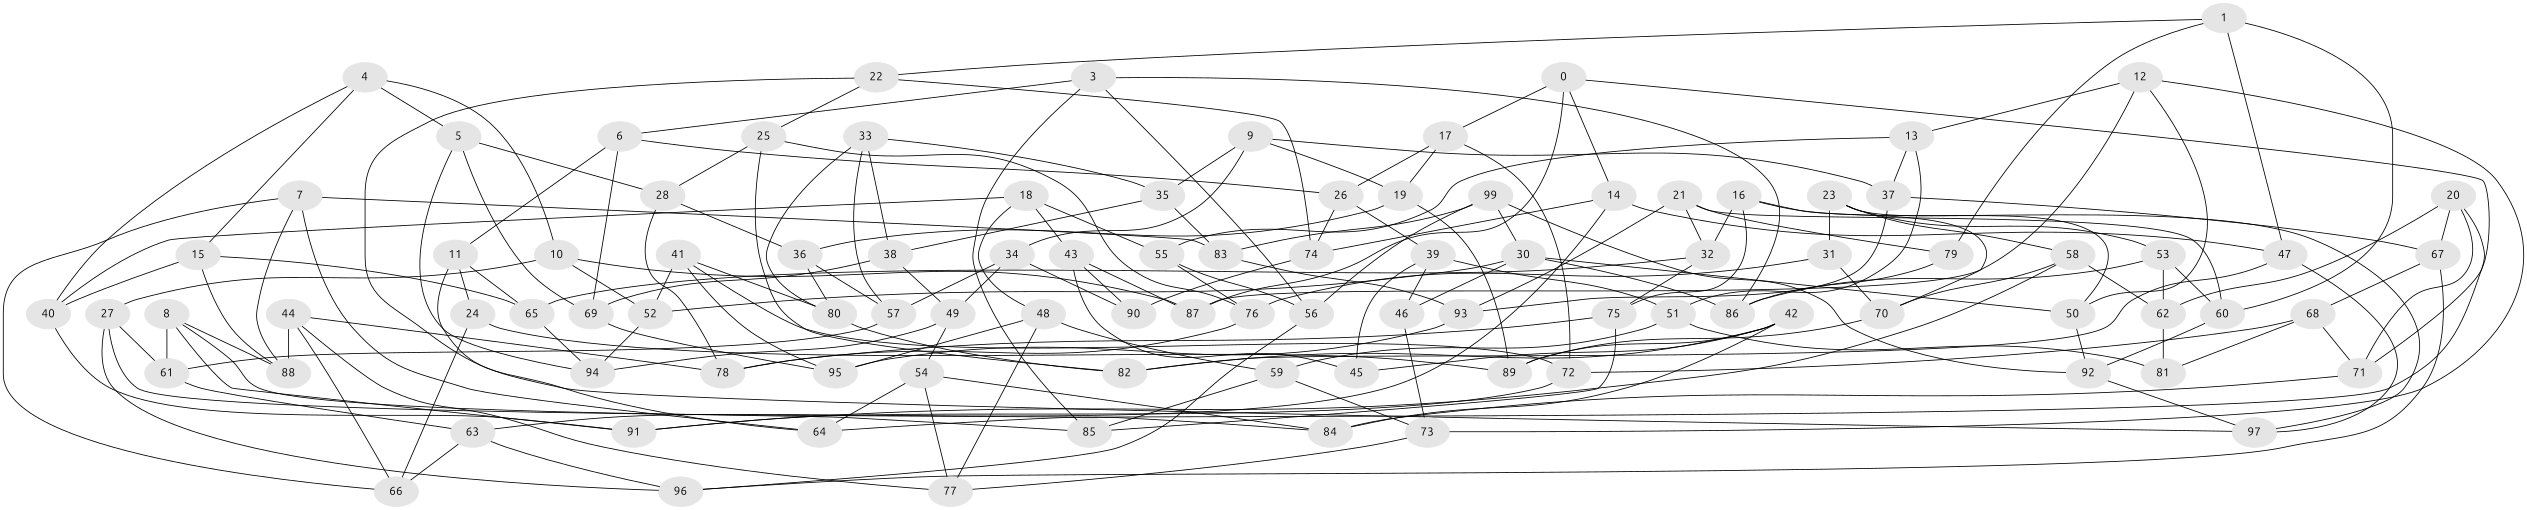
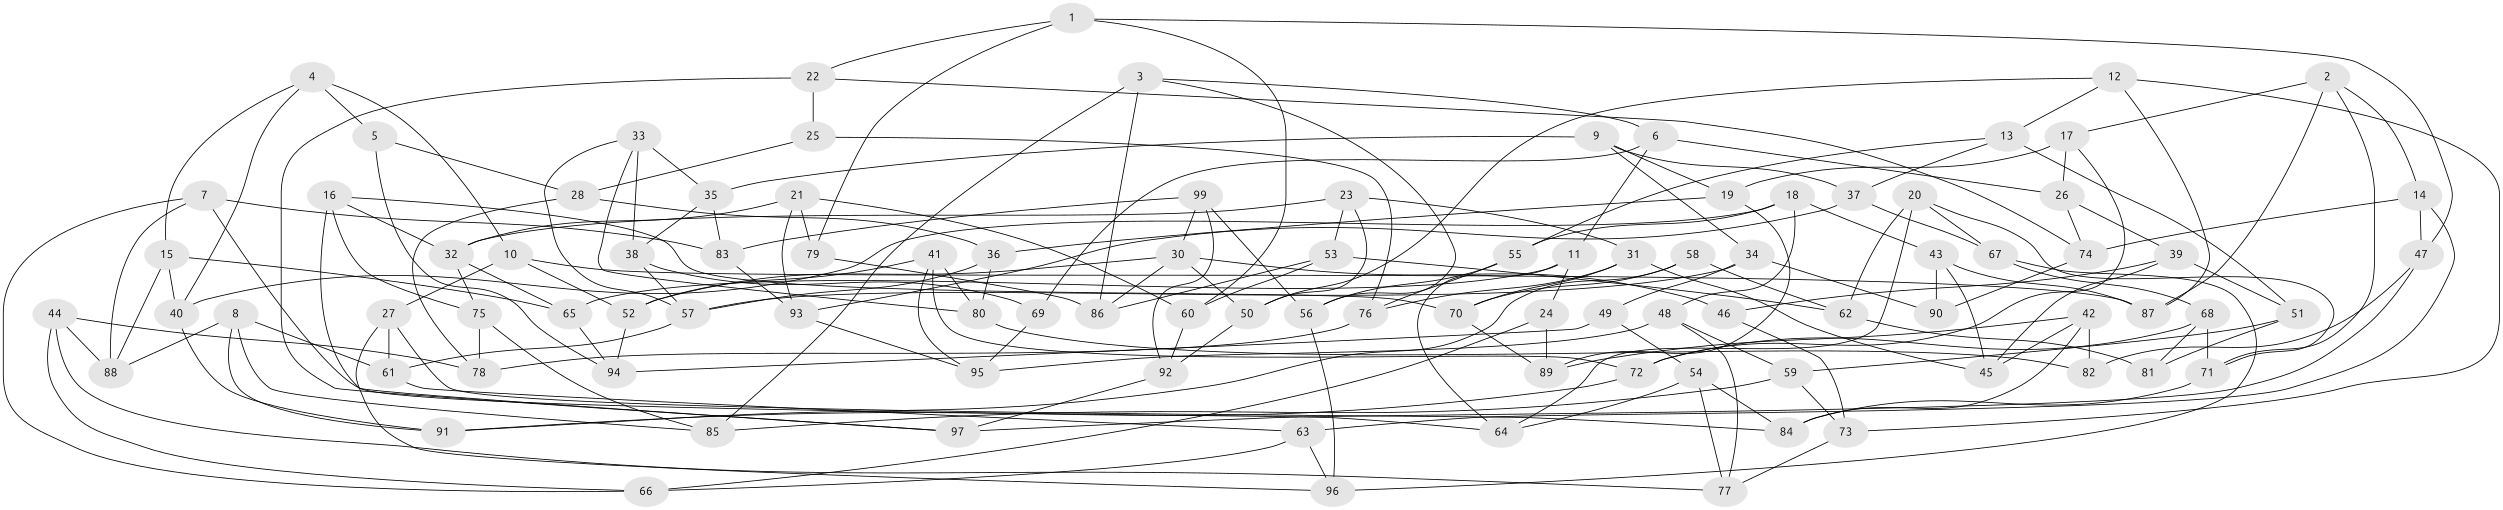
node "0": label "0" -> "2"
edge "5" -- "69": removed
edge "23" -- "58": now "23" -- "32"
edge "38" -- "49": now "38" -- "57"
edge "25" -- "82": removed
edge "31" -- "45": added
